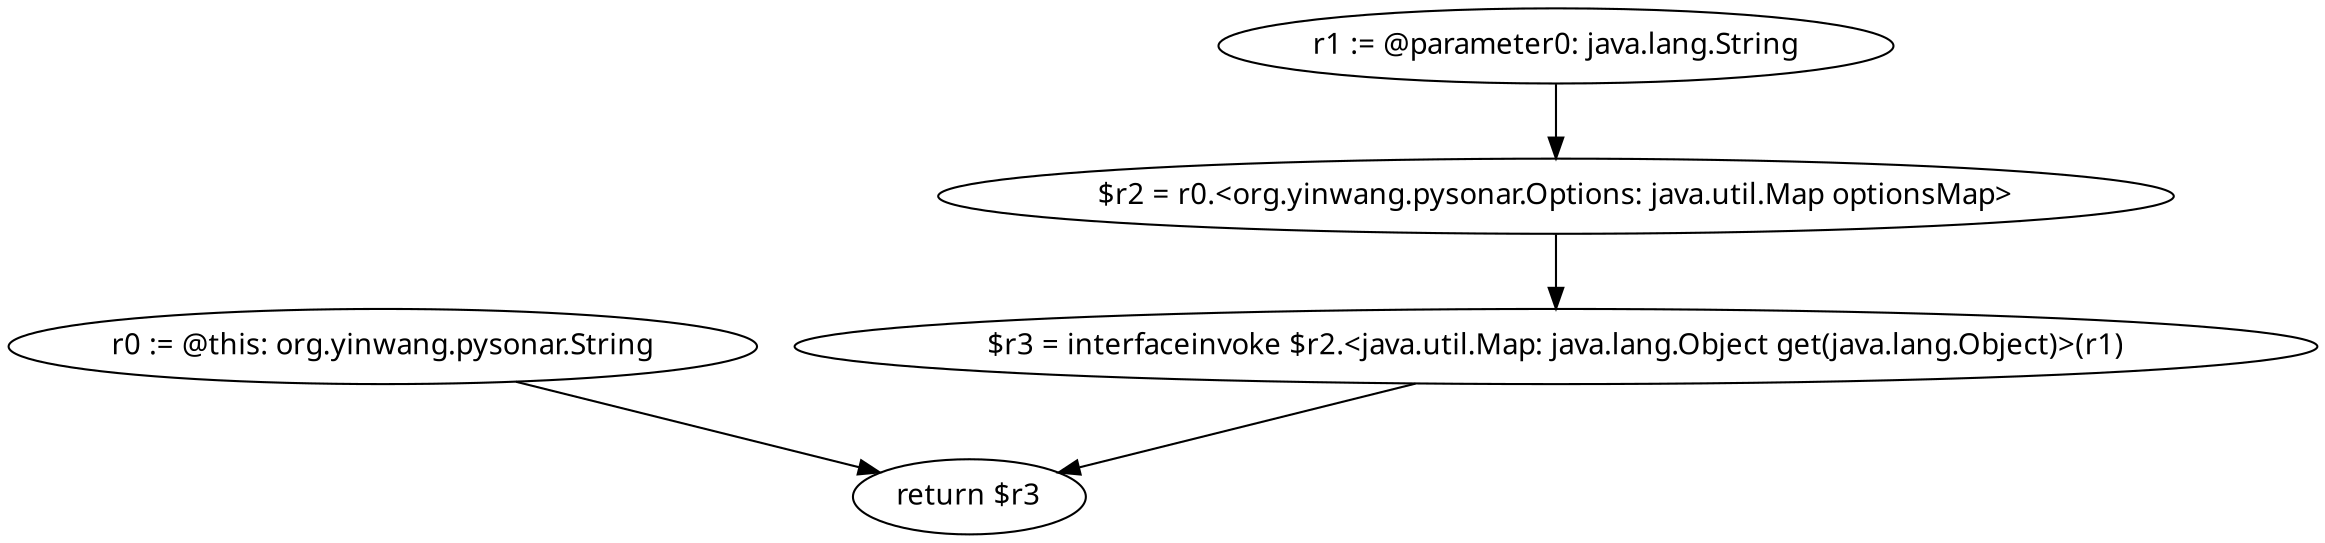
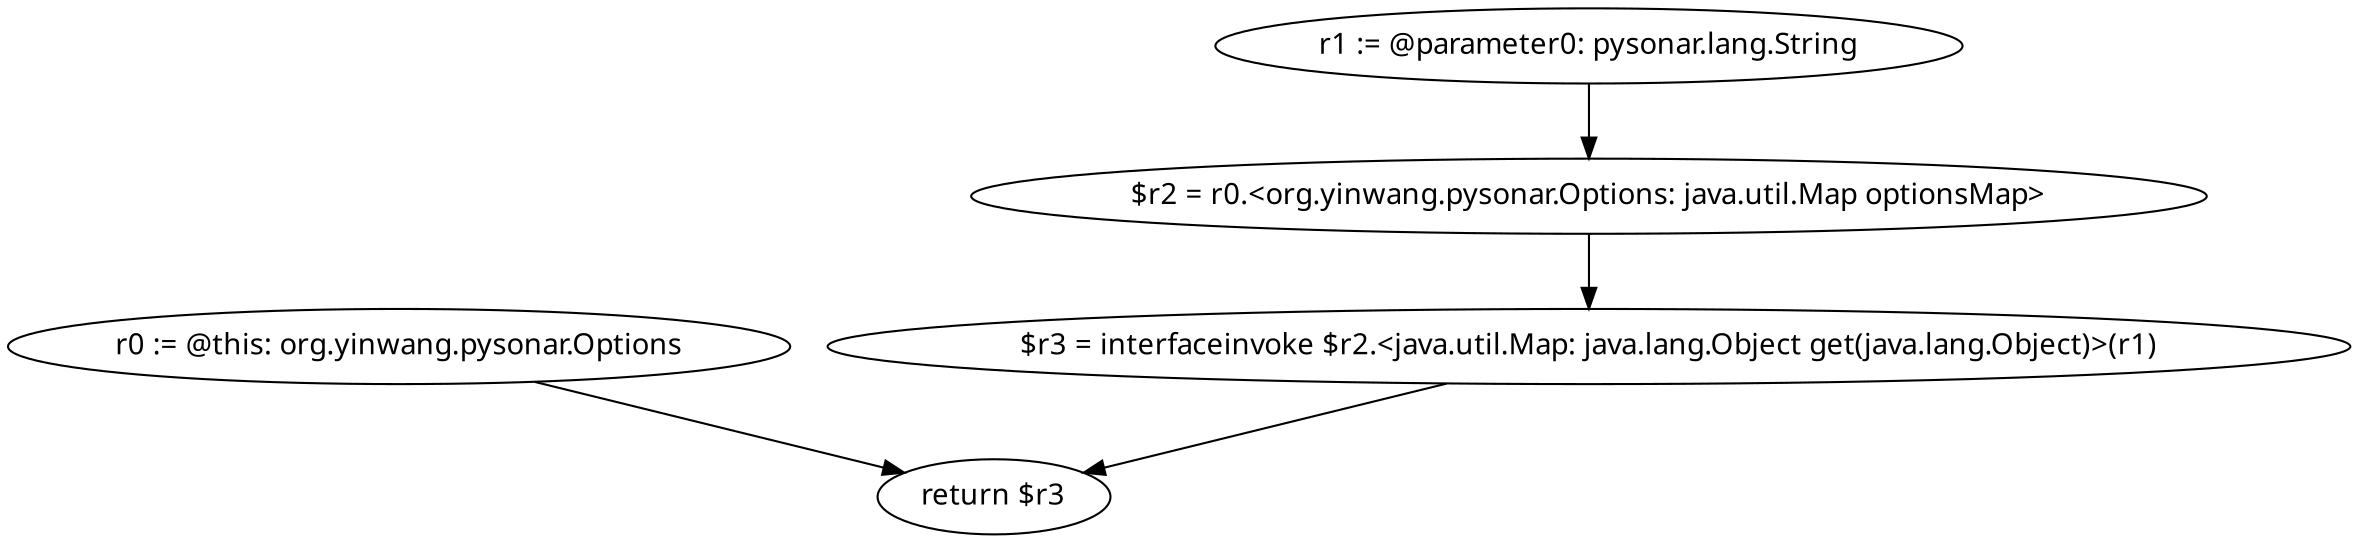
node "r1 := @parameter0: java.lang.String": label "r1 := @parameter0: java.lang.String" -> "r1 := @parameter0: pysonar.lang.String"
node "r0 := @this: org.yinwang.pysonar.String": label "r0 := @this: org.yinwang.pysonar.String" -> "r0 := @this: org.yinwang.pysonar.Options"
